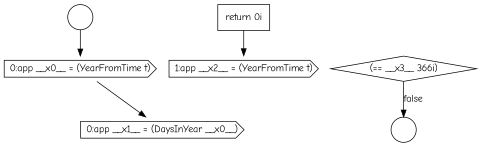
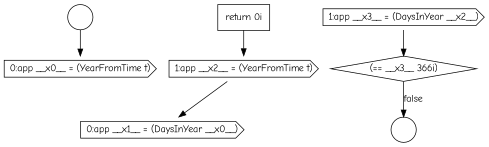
node "1:app __x3__ = (DaysInYear __x2__)": added
edge "0:app __x0__ = (YearFromTime t)" -> "0:app __x1__ = (DaysInYear __x0__)": now "1:app __x2__ = (YearFromTime t)" -> "0:app __x1__ = (DaysInYear __x0__)"
